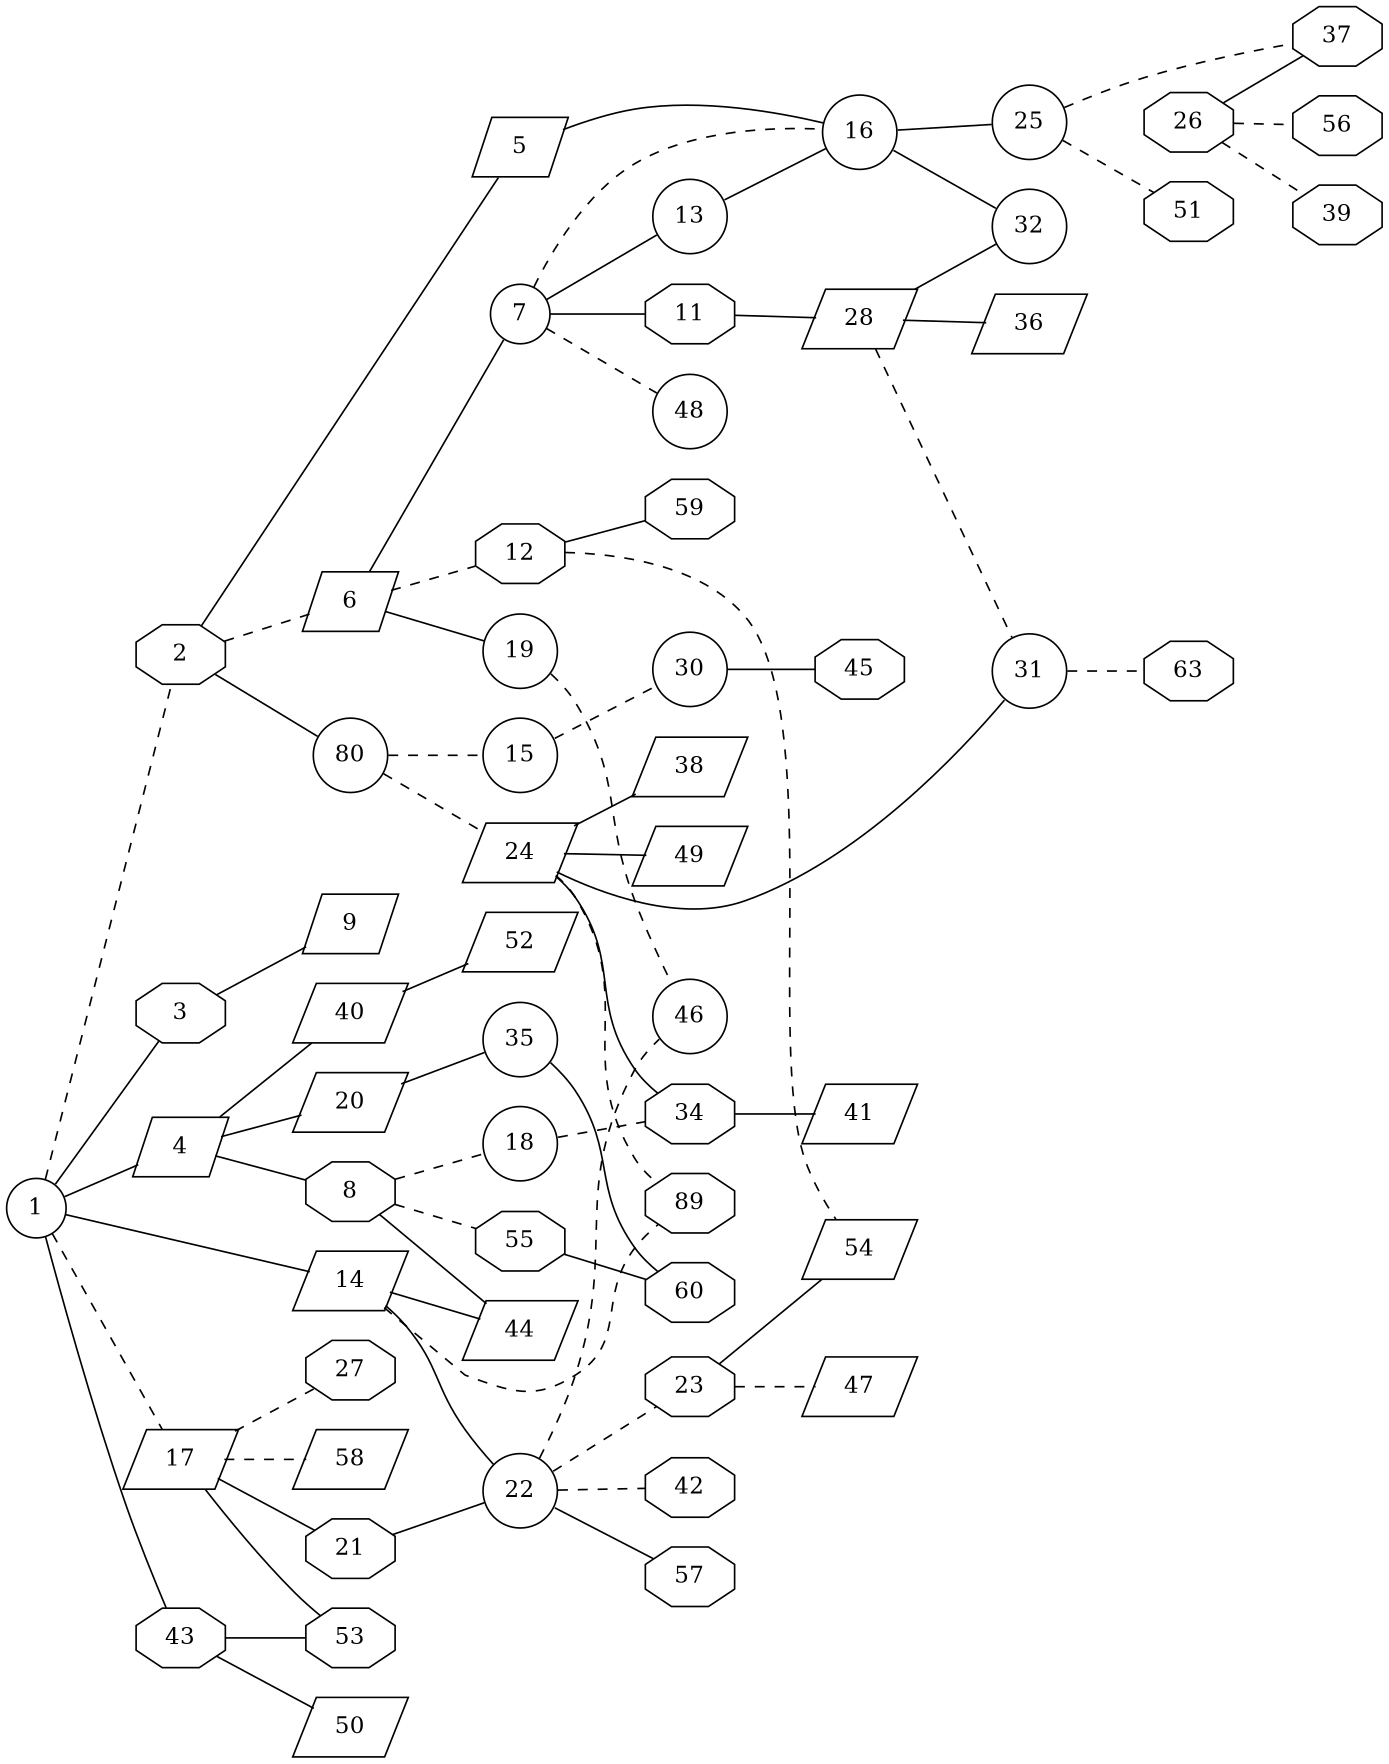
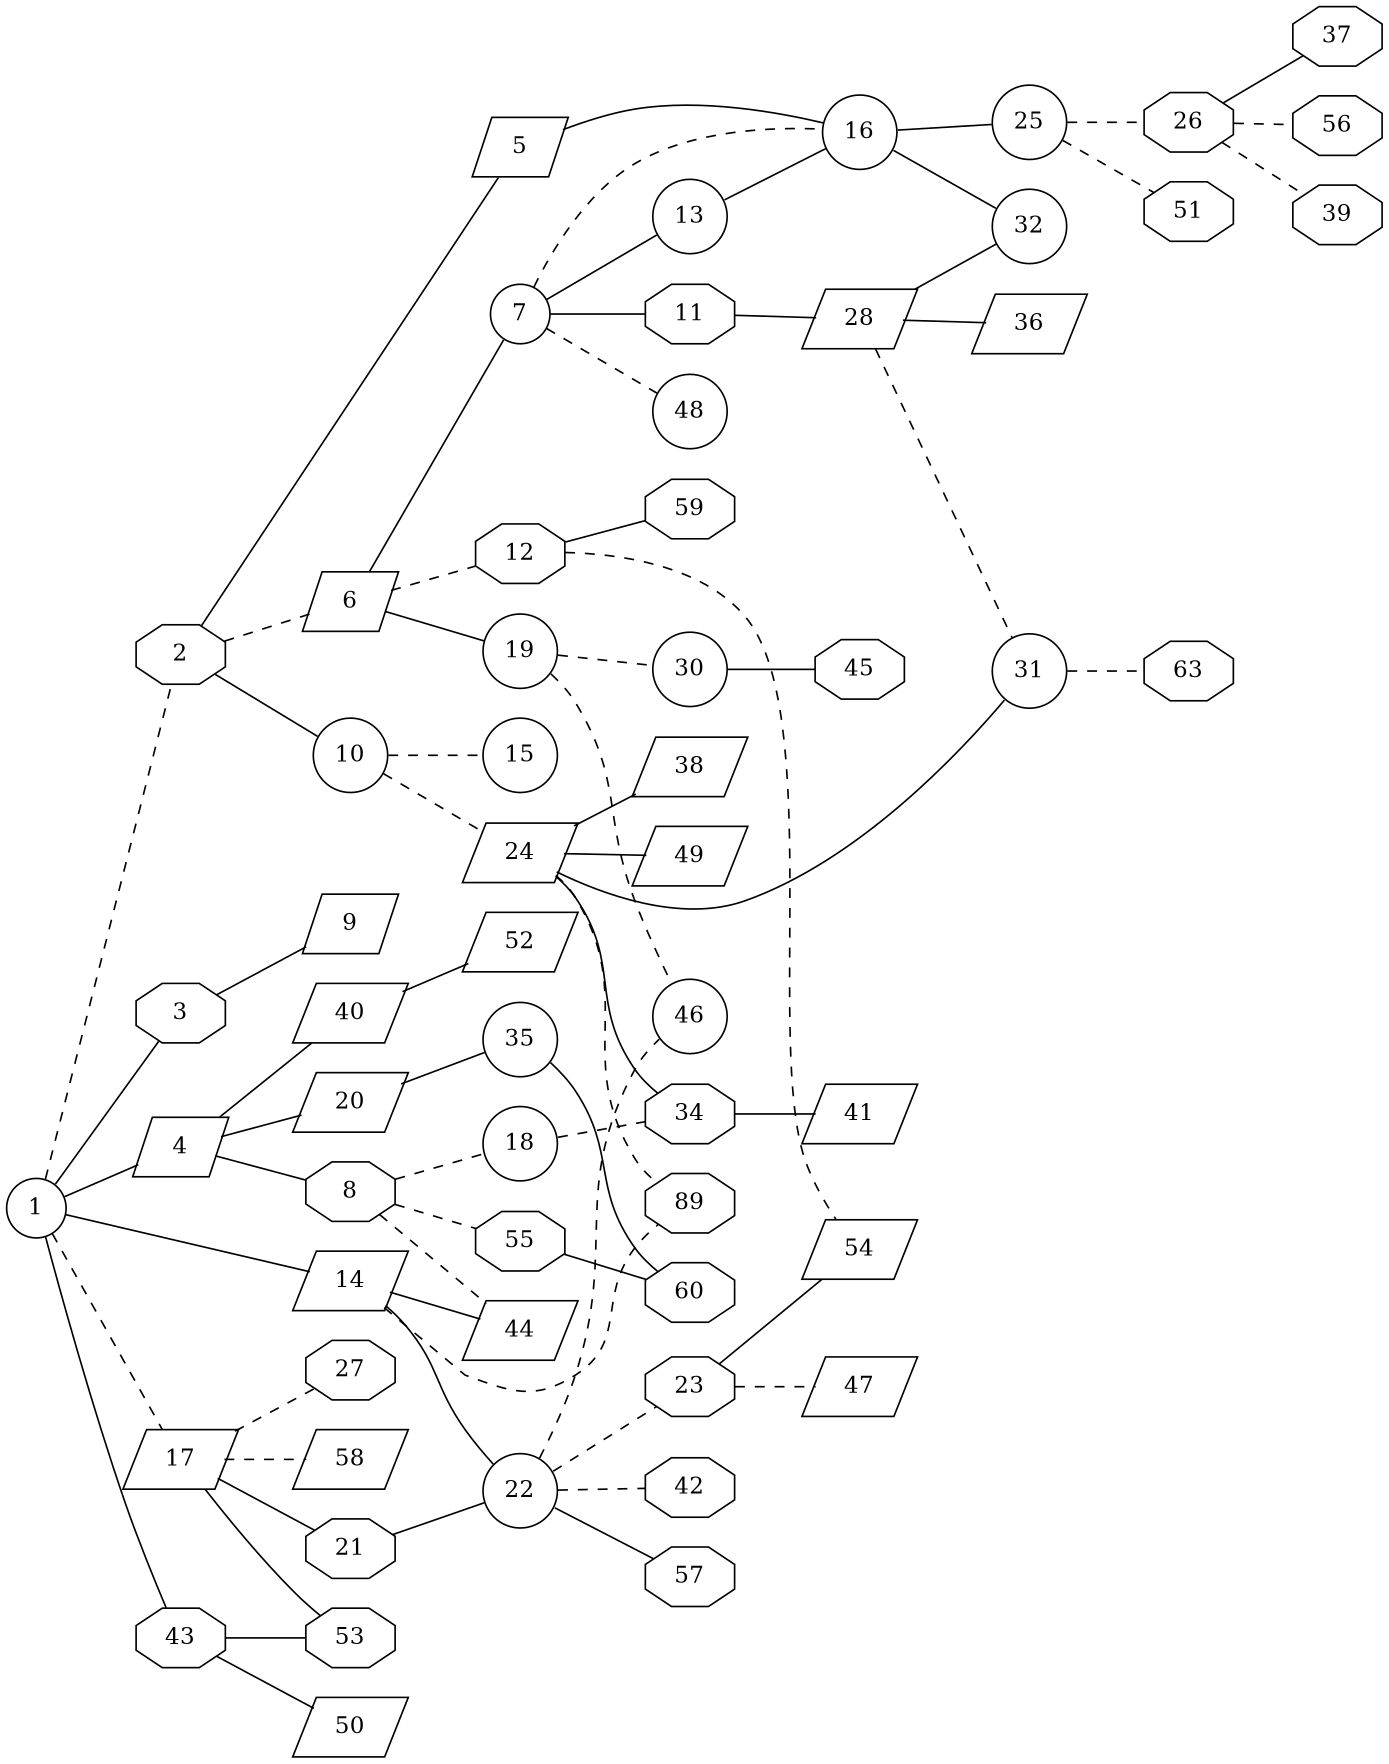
edge "37" -- "25": now "26" -- "25"
edge "30" -- "15": now "30" -- "19"
node "80": label "80" -> "10"
edge "8" -- "44": style solid -> dashed
